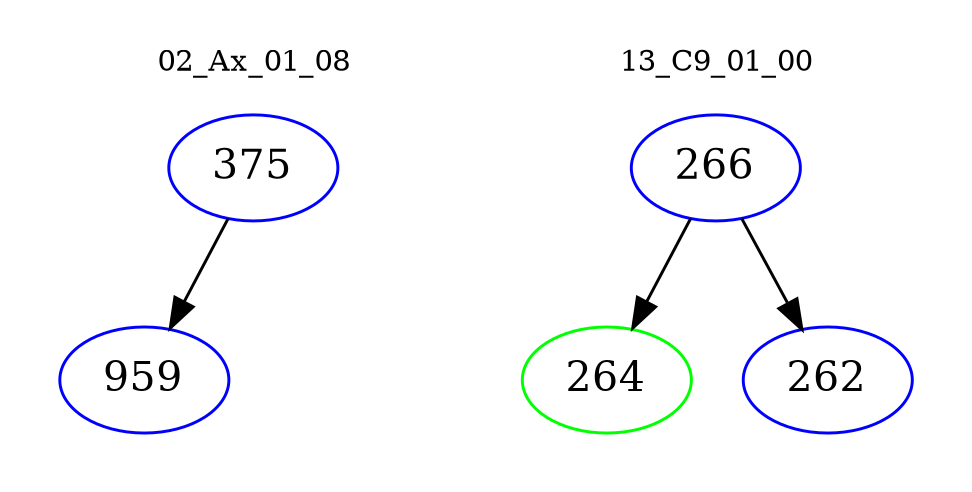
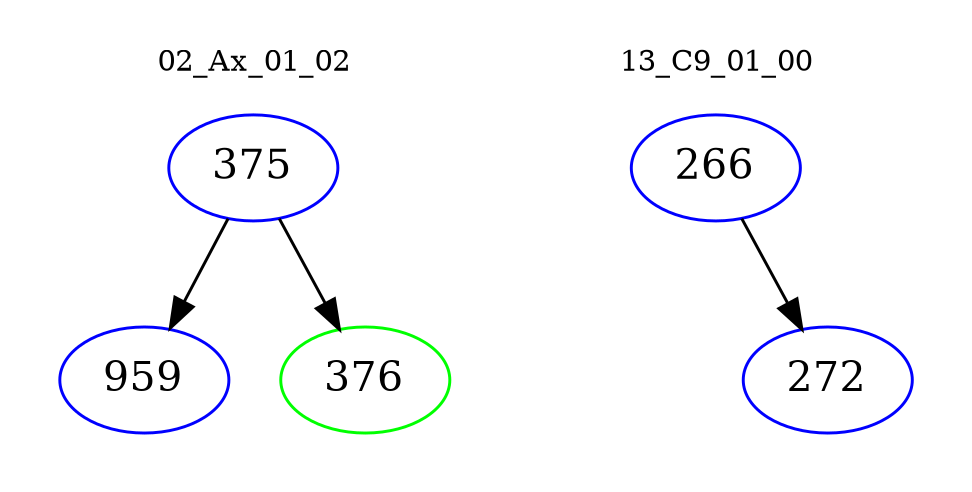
cluster "02_Ax_01_08": label "02_Ax_01_08" -> "02_Ax_01_02"
node "376": added
node "264": removed
node "262": label "262" -> "272"
